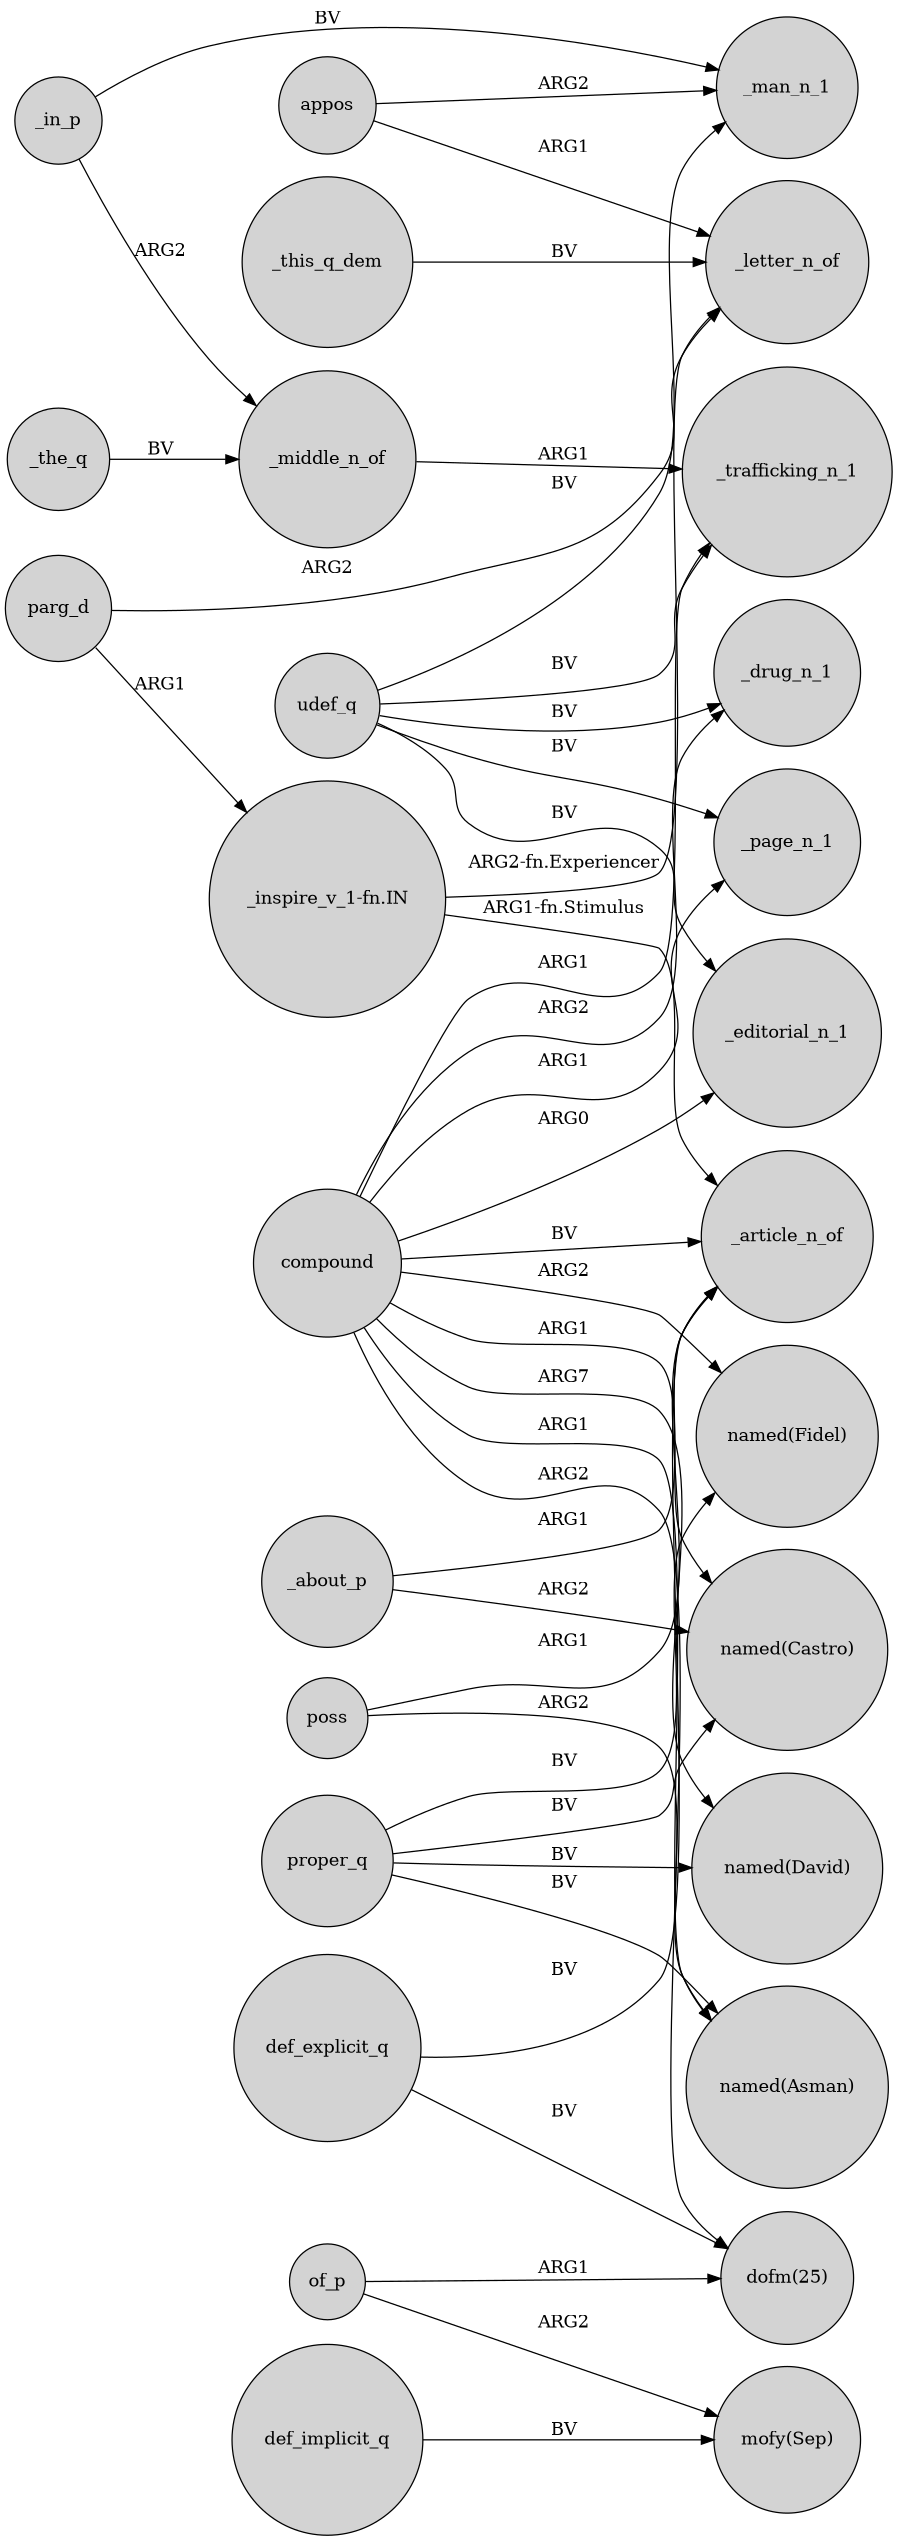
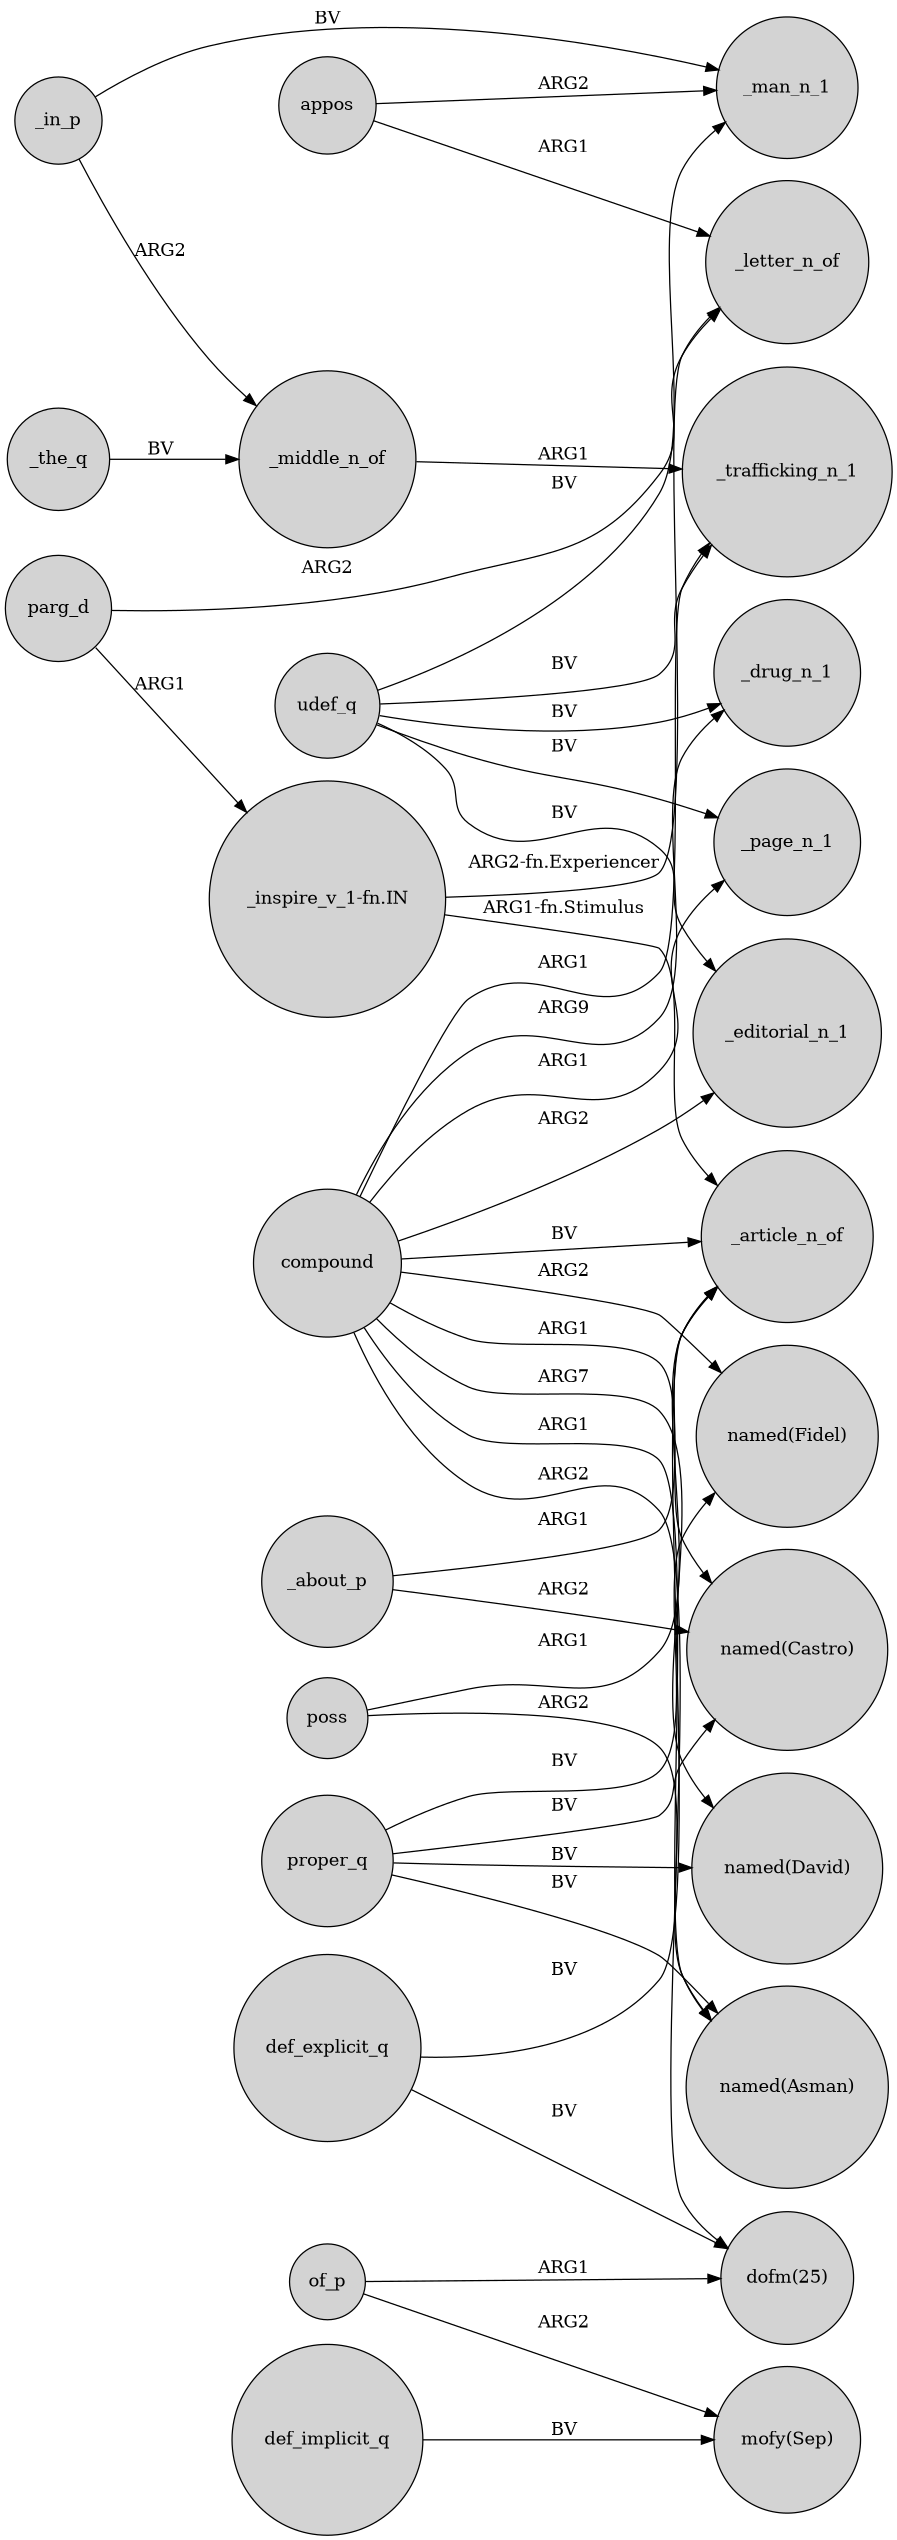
node "_this_q_dem": removed
edge "compound" -> "_drug_n_1": label "ARG2" -> "ARG9"
edge "compound" -> "_editorial_n_1": label "ARG0" -> "ARG2"
